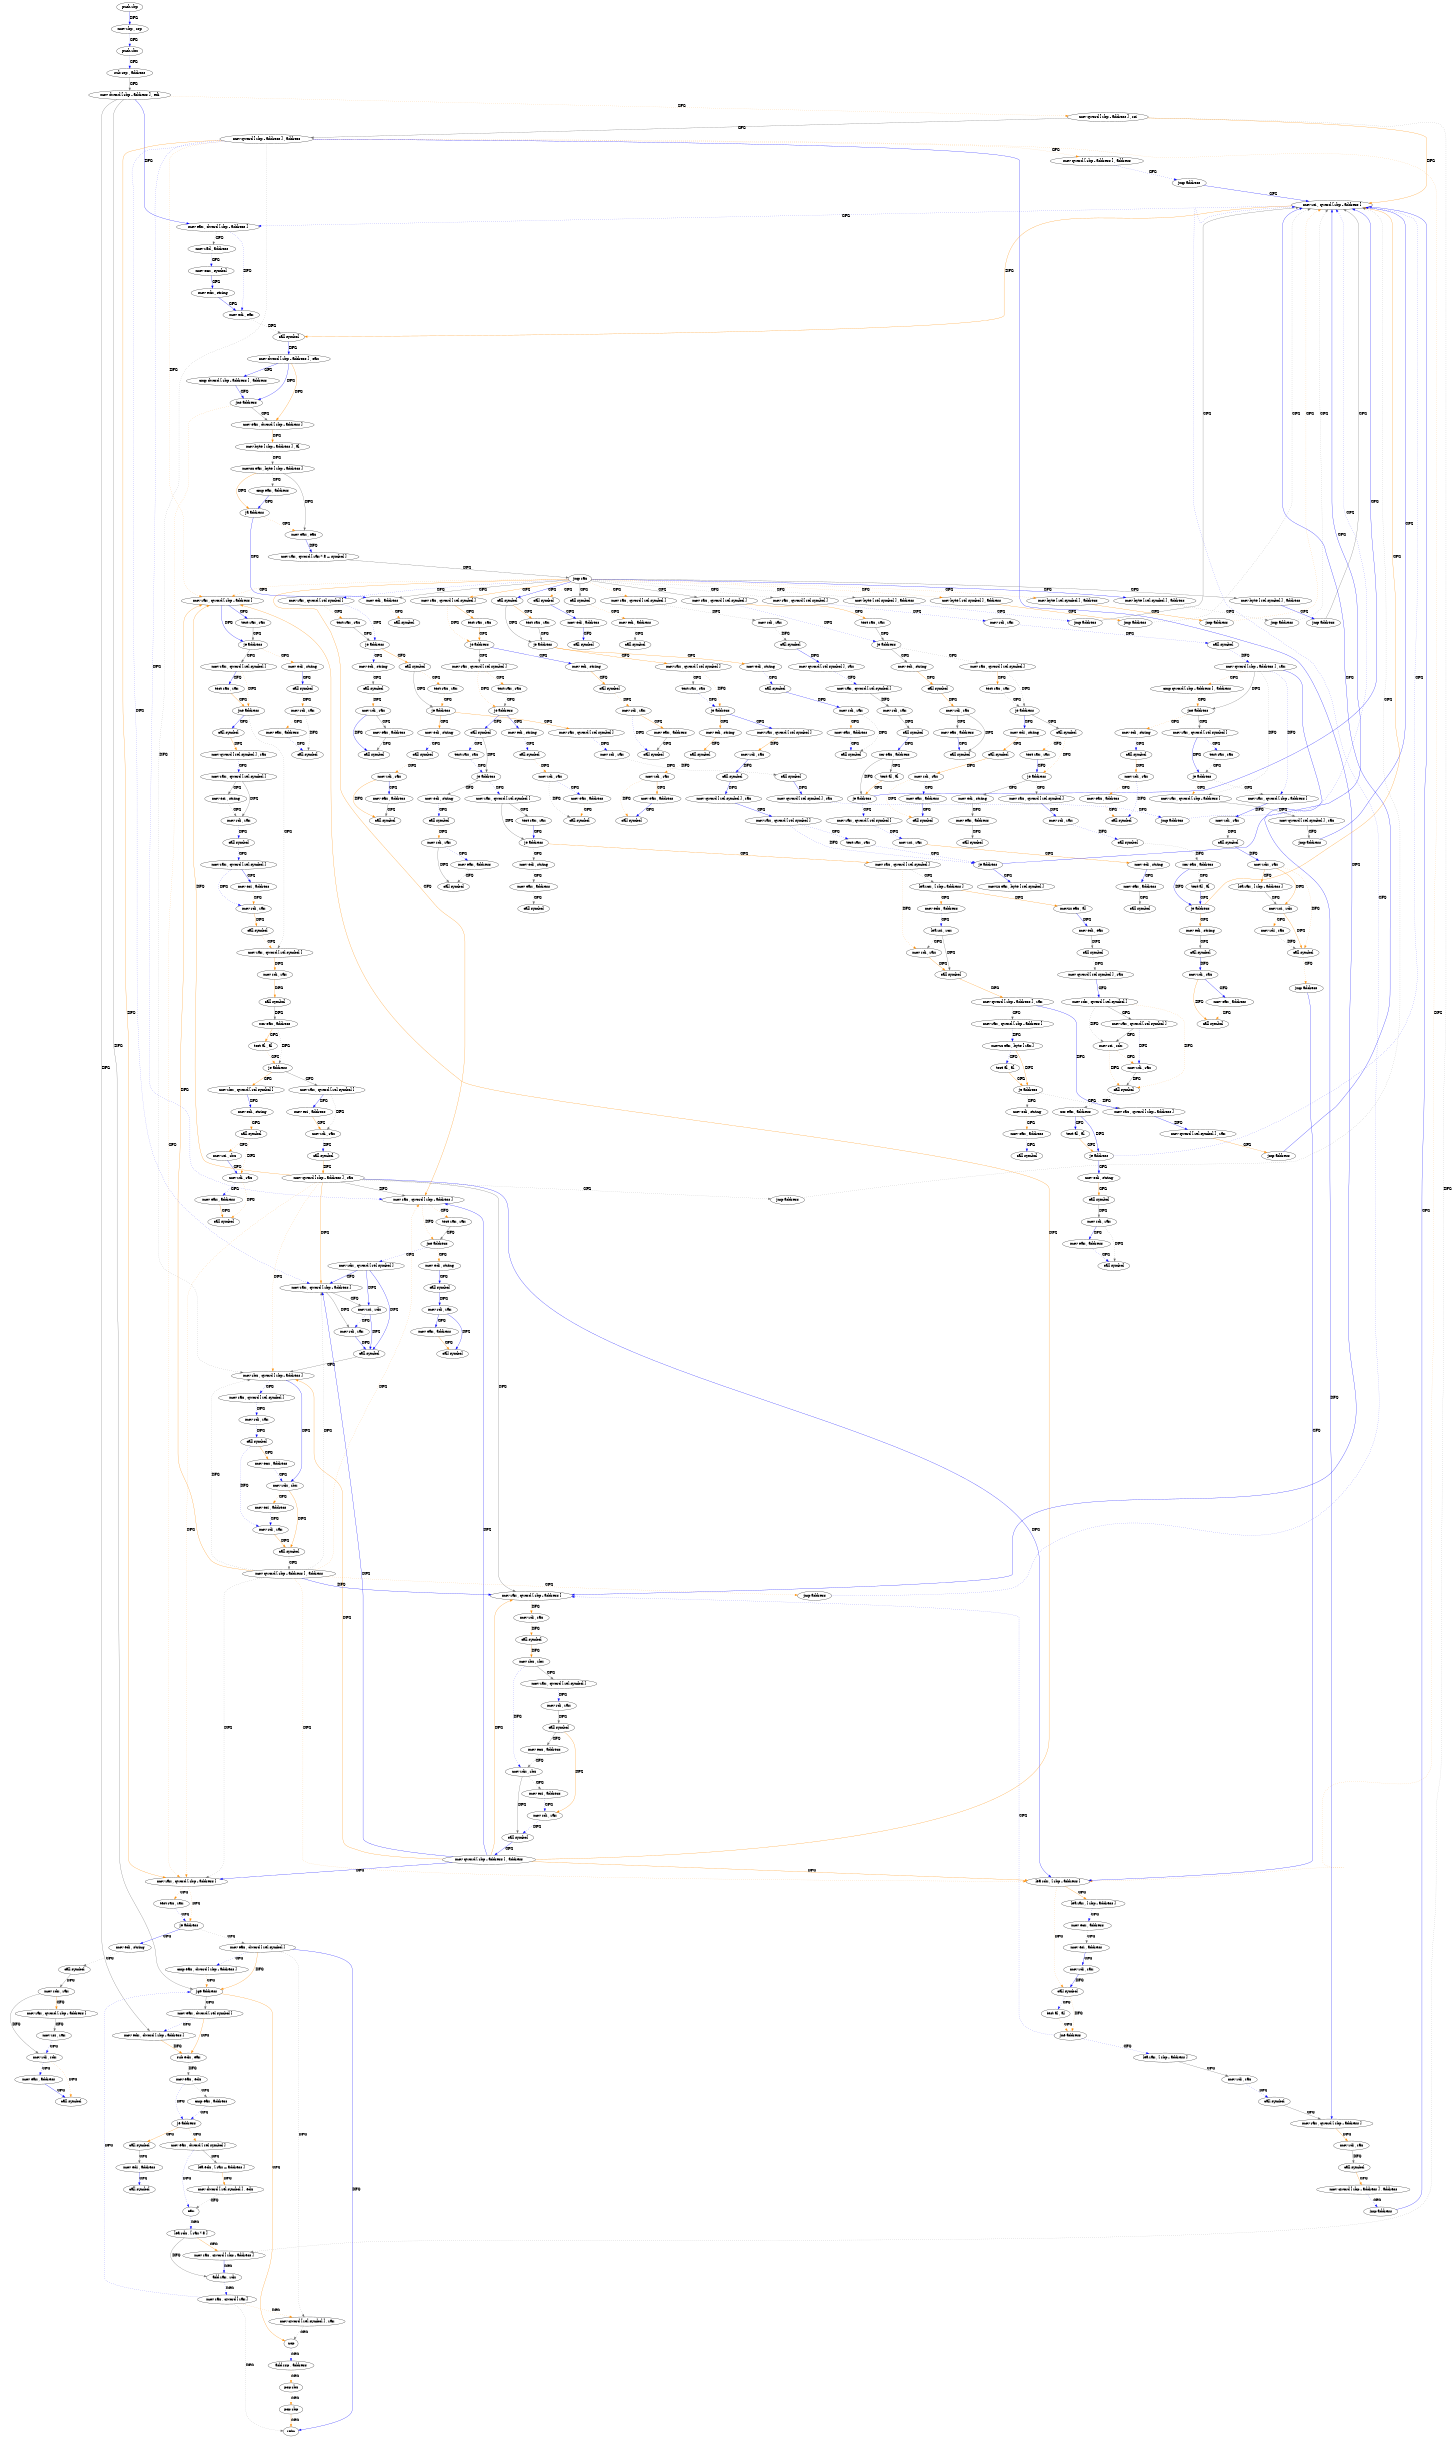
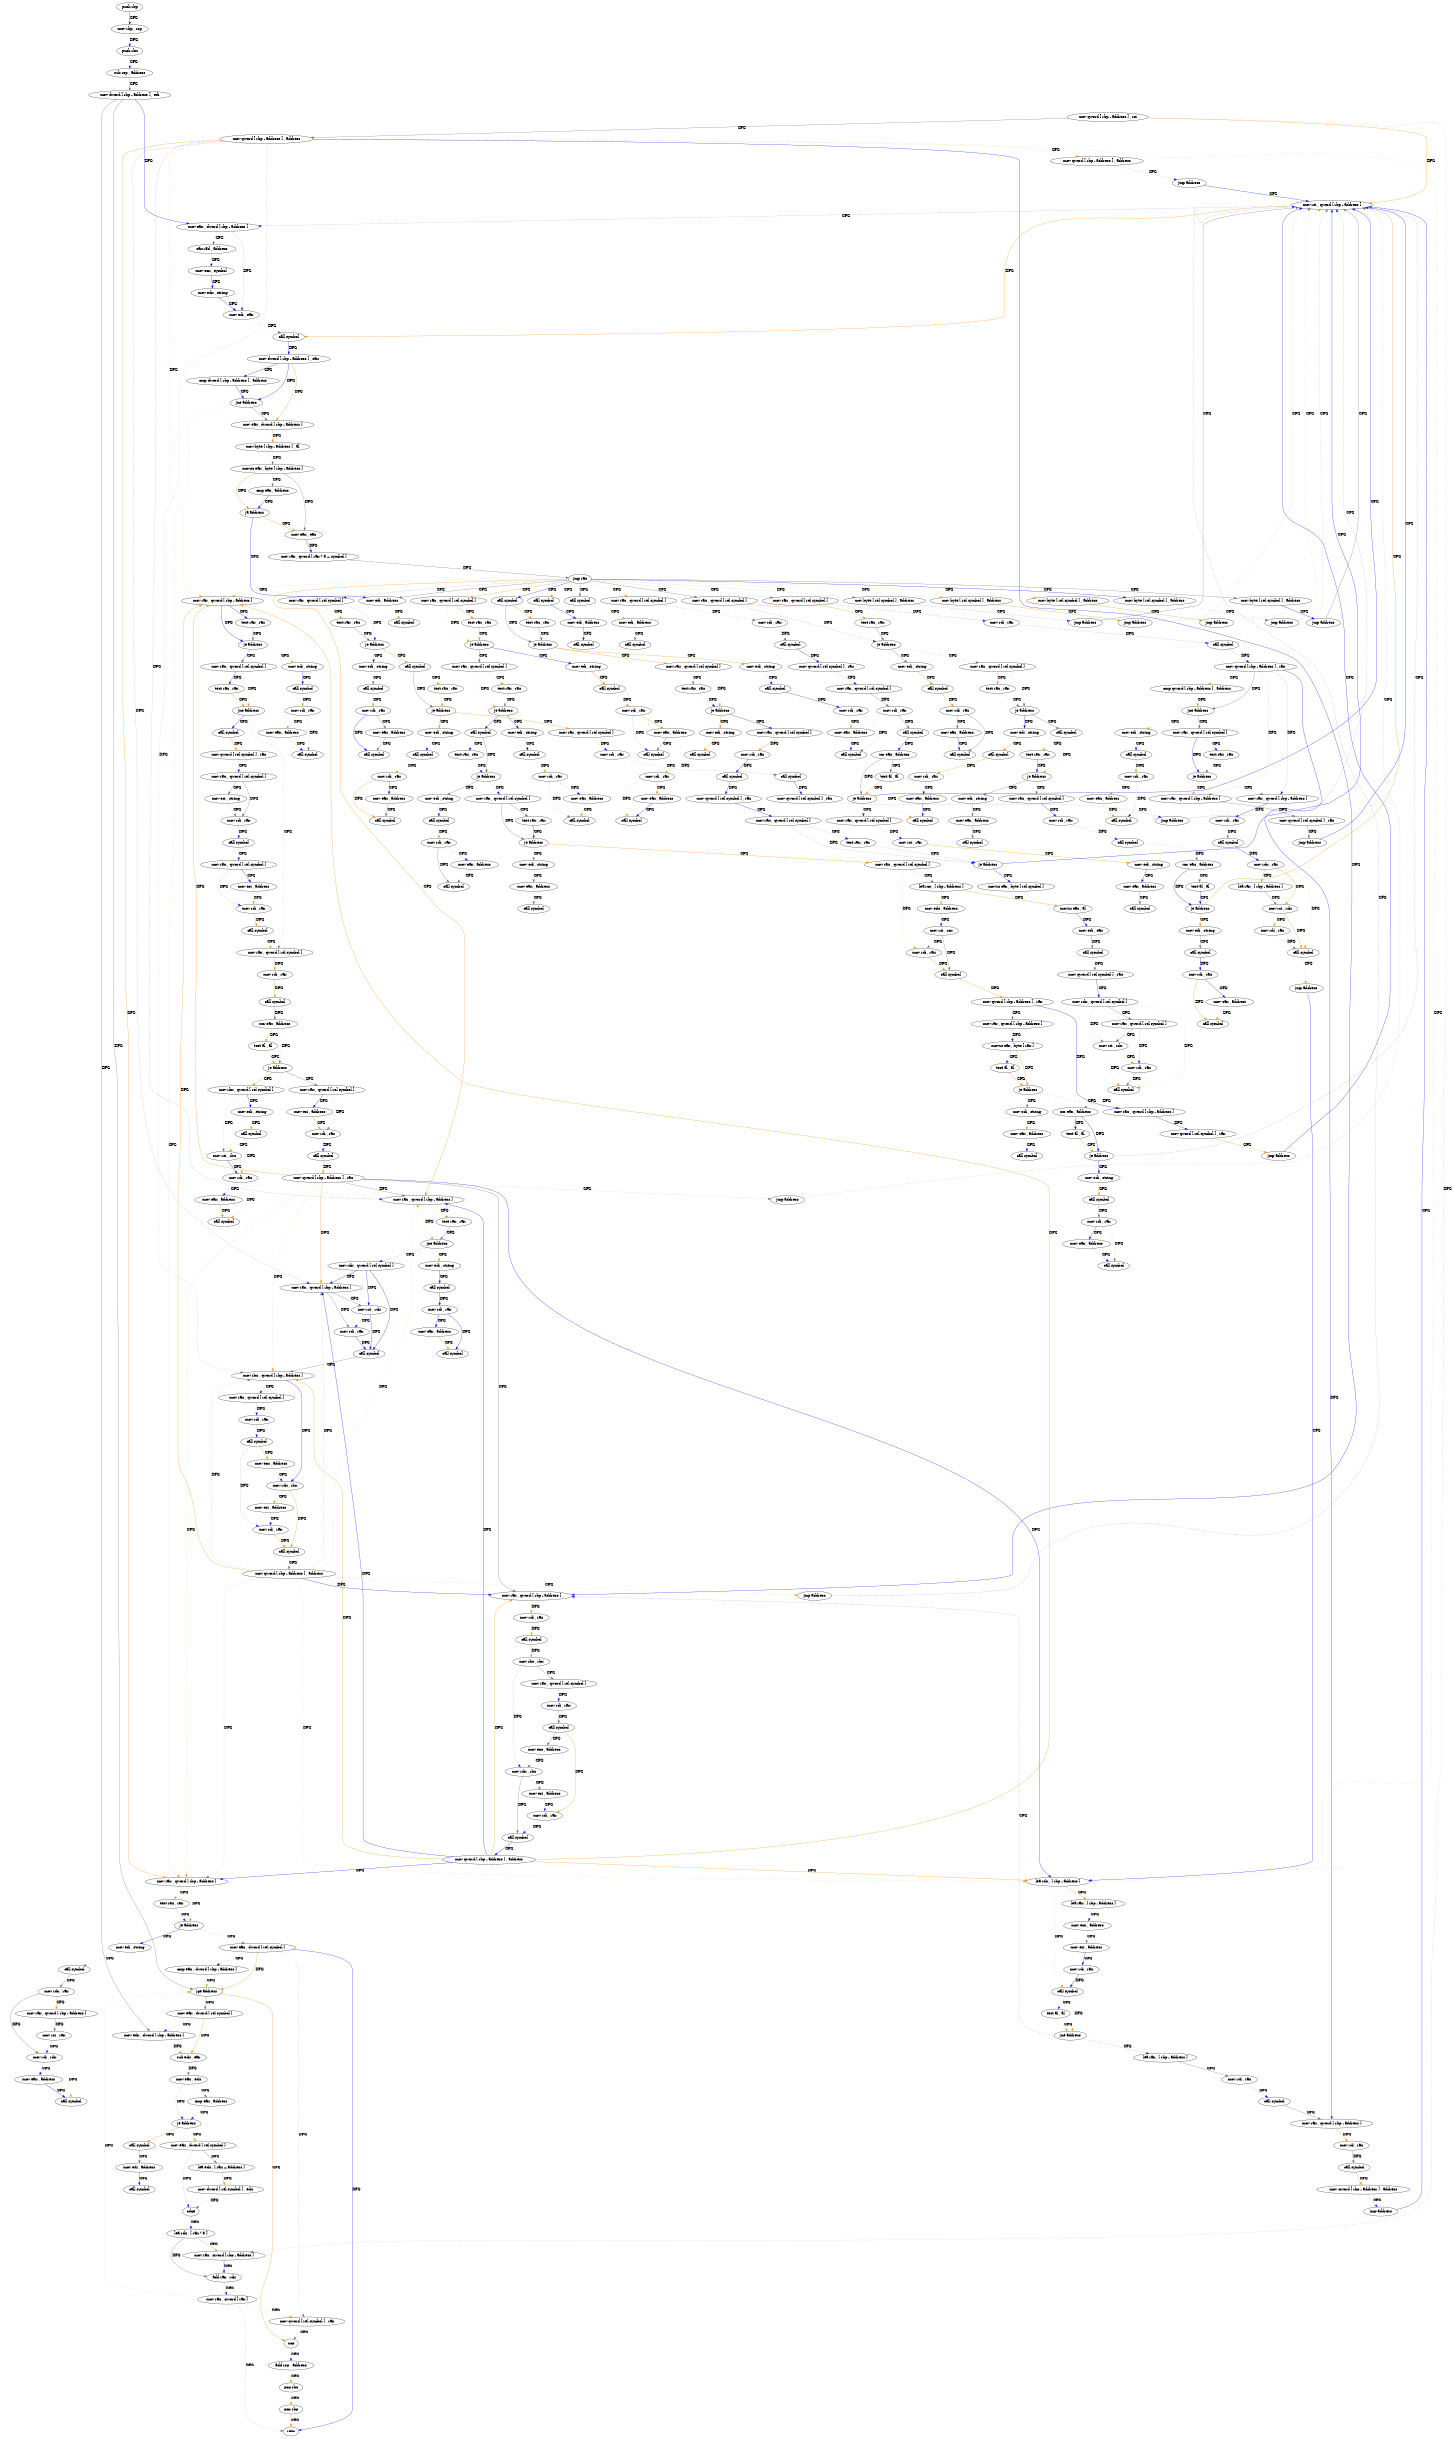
edge "push rbp" -> "mov rbp , rsp": label "DFG" -> "CFG"
edge "mov rbp , rsp" -> "push rbx": label "CFG" -> "DFG"
edge "mov dword [ rbp - address ] , edi" -> "mov qword [ rbp - address ] , rsi": removed, label "CFG"
node "mov r8d , address": label "mov r8d , address" -> "eax r8d , address"
edge "ja address" -> "mov eax , eax": style dotted -> solid
node "lea rsi , rcx": label "lea rsi , rcx" -> "mov rsi , rcx"
edge "mov rbx , qword [ rel symbol ]" -> "mov rsi , rbx": added, label "DFG"
edge "mov edx , dword [ rbp - address ]" -> "sub edx , eax": style solid -> dotted
edge "mov rax , qword [ rax ]" -> "jge address": color blue -> darkorange
node "eax": label "eax" -> "cdqe"
